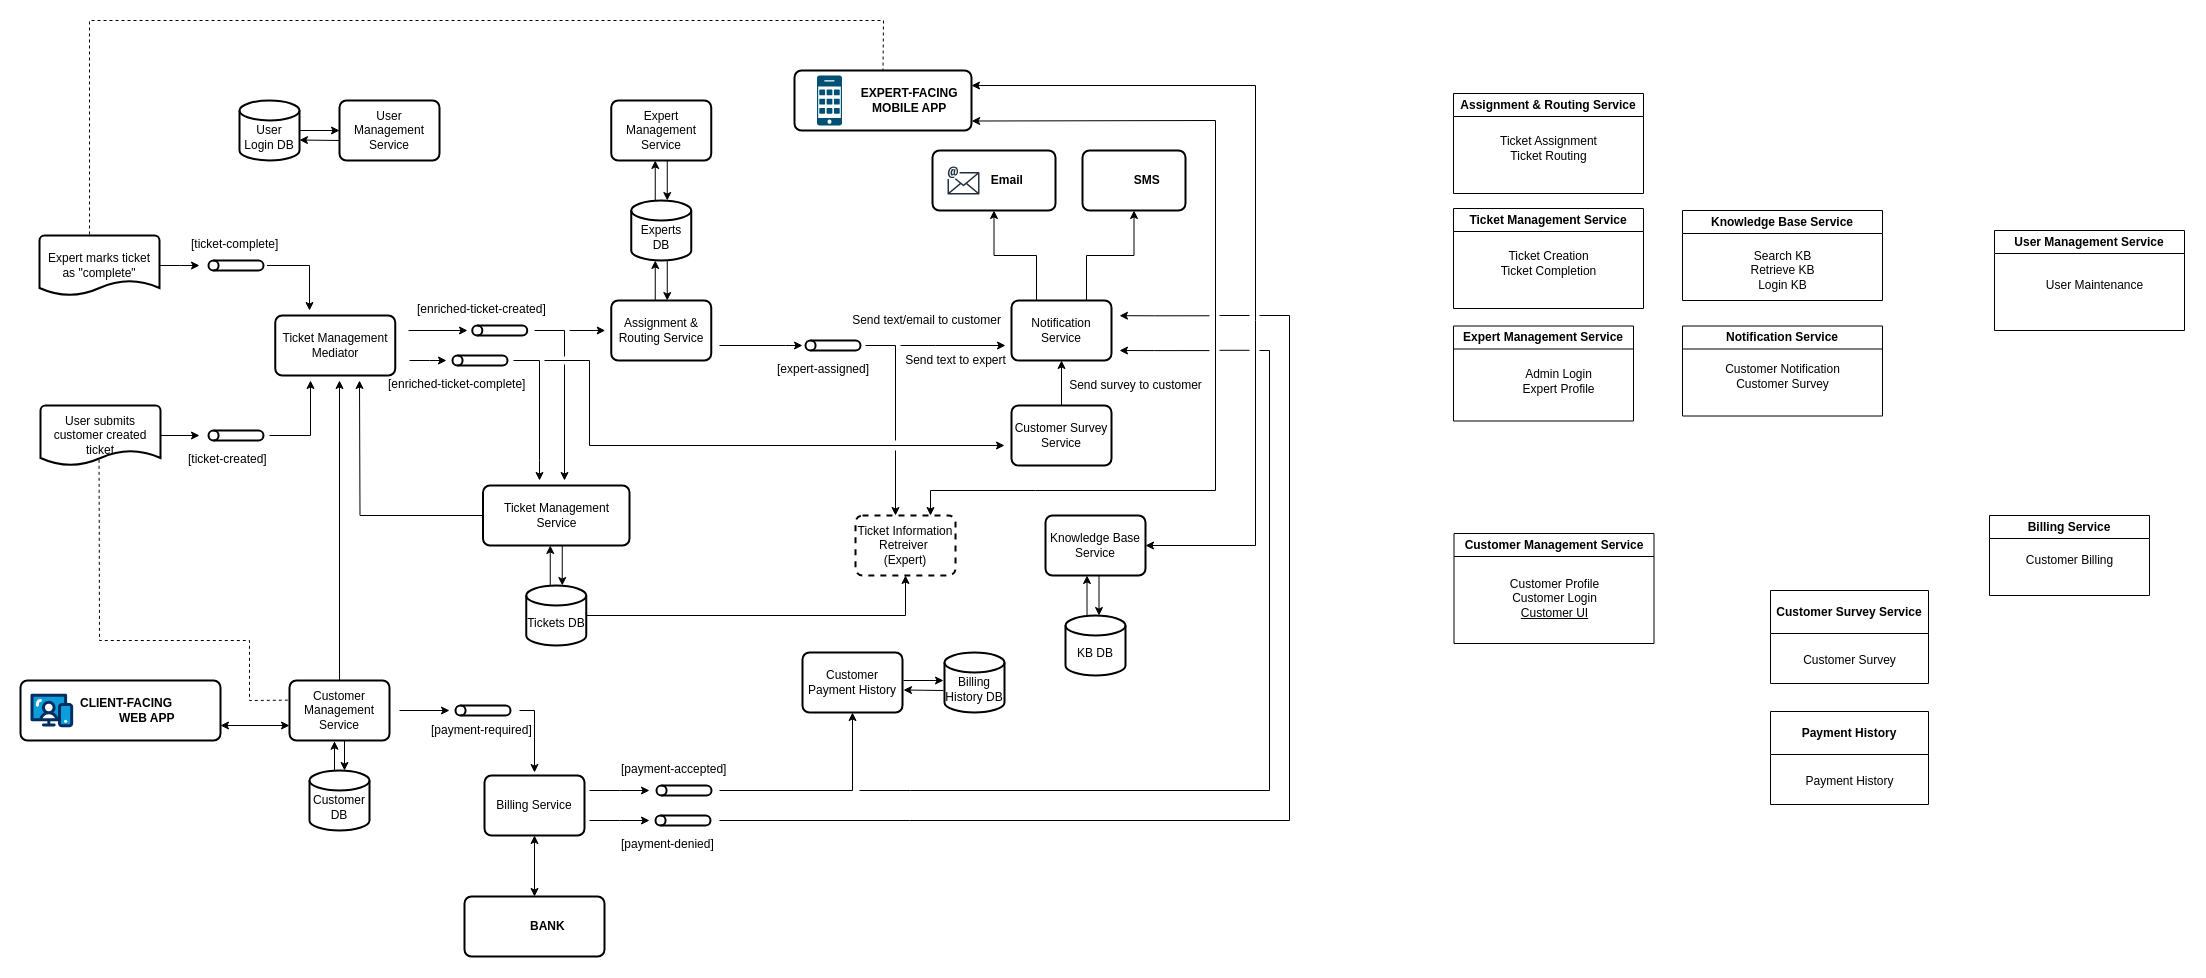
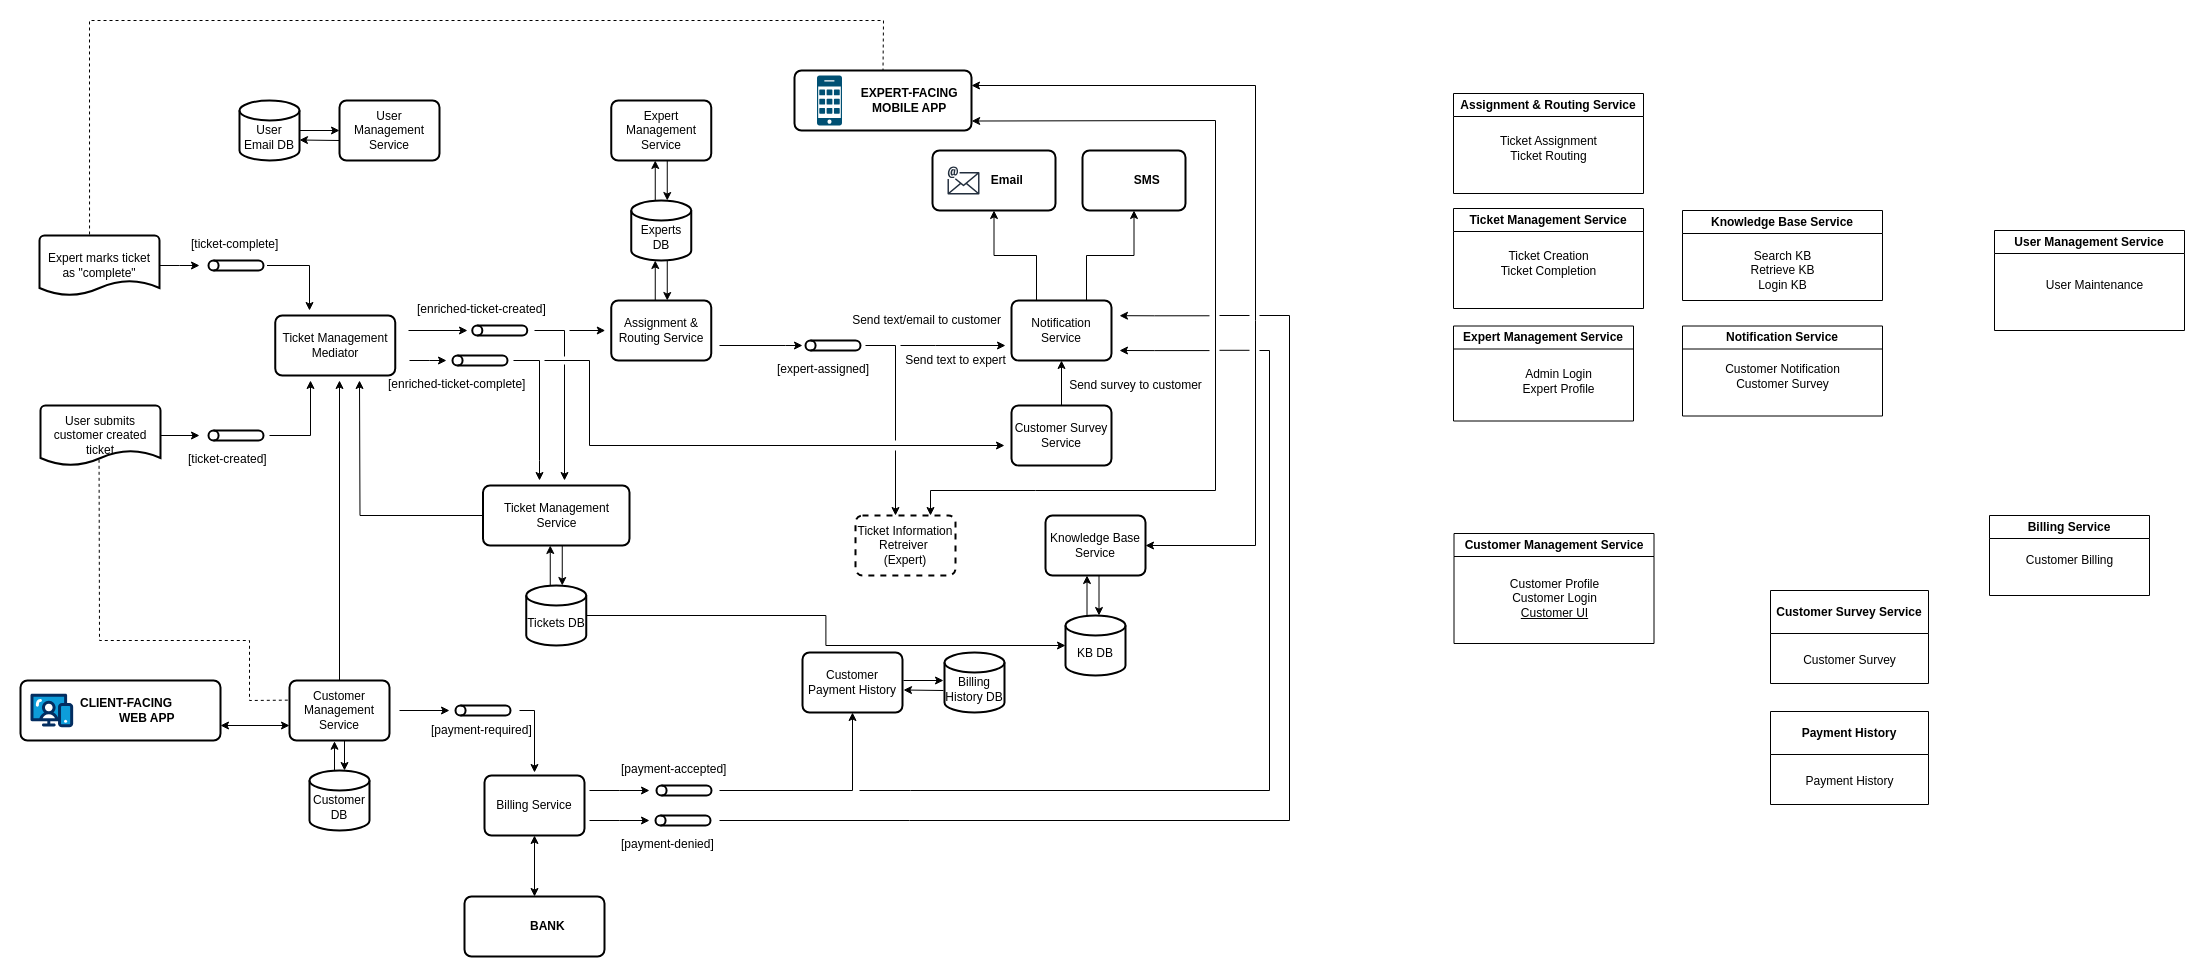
node "User Login DB": label "User Login DB" -> "User Email DB"
edge "Tickets DB" -> "Ticket Information Retreiver (Expert)": now "Tickets DB" -> "KB DB"
